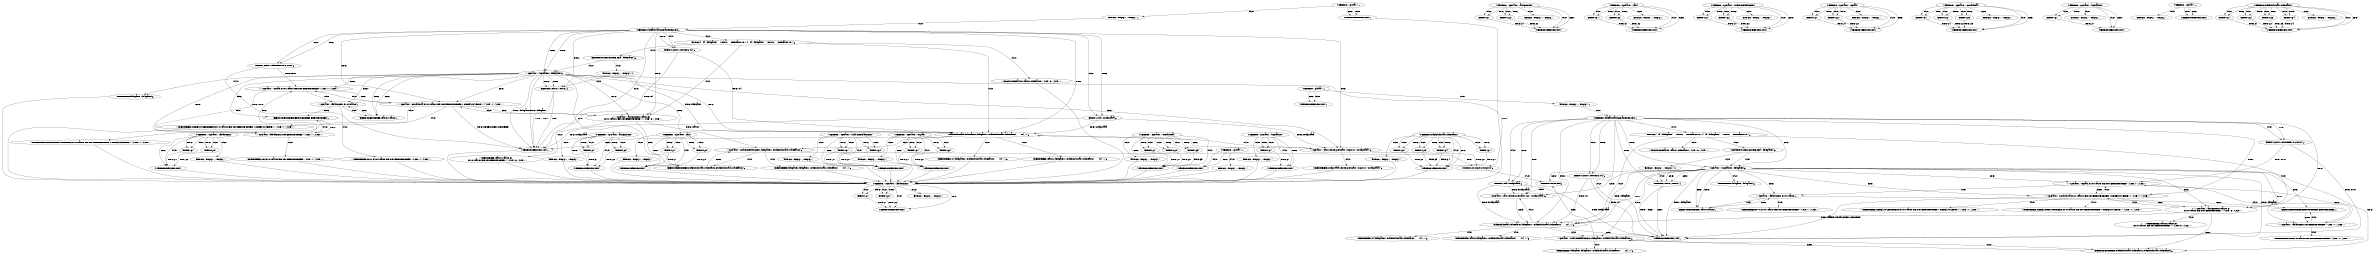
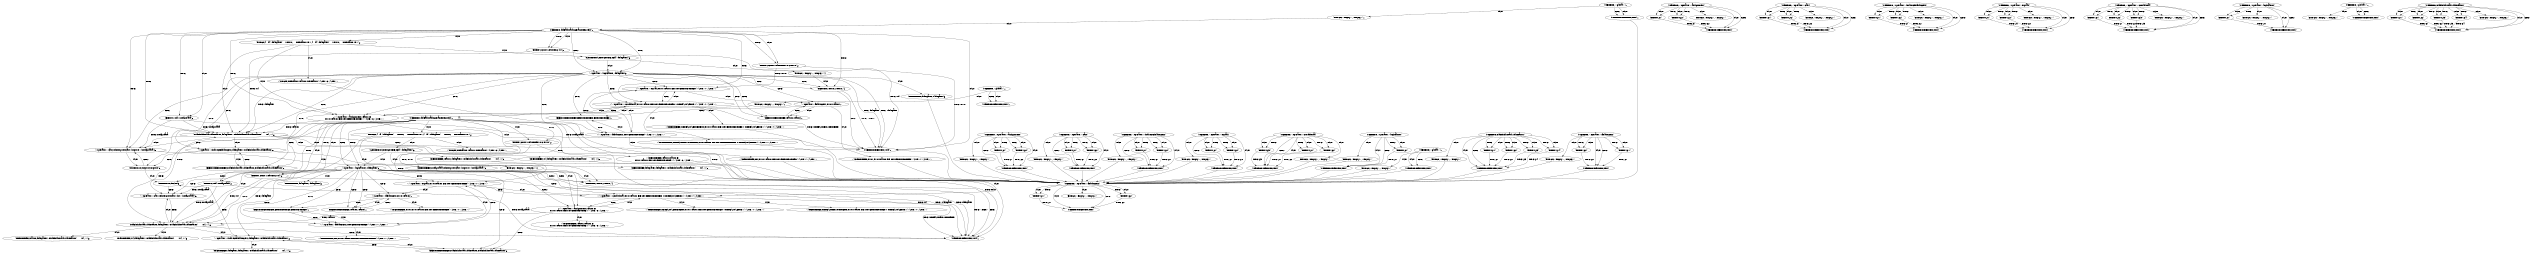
edge "(UNKNOWN,intptr_t,intptr_t)" -> "(<operator>.cast,reinterpret_cast<intptr_t>(notify_data))": added, label "CFG:"
edge "(<operator>.cast,reinterpret_cast<intptr_t>(notify_data))" -> "(UNKNOWN,intptr_t,intptr_t)": label "DDG: p2" -> "AST: "
edge "(UNKNOWN,int,int)" -> "(<operator>.cast,reinterpret_cast<int>(notify_data))": label "ERR: " -> "CFG: "
